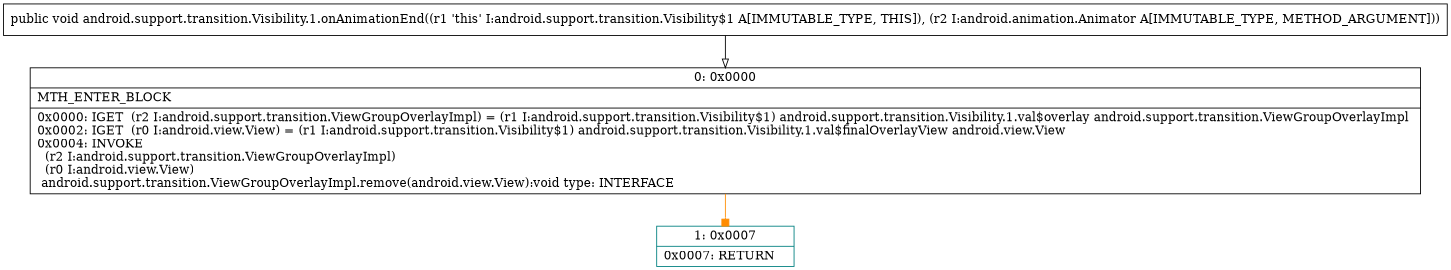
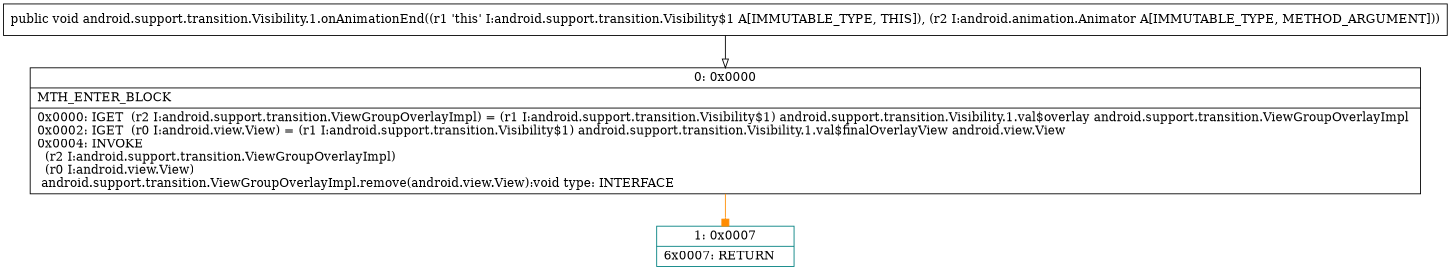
node "1: 0x0007": text "0x0007: RETURN" -> "6x0007: RETURN"
